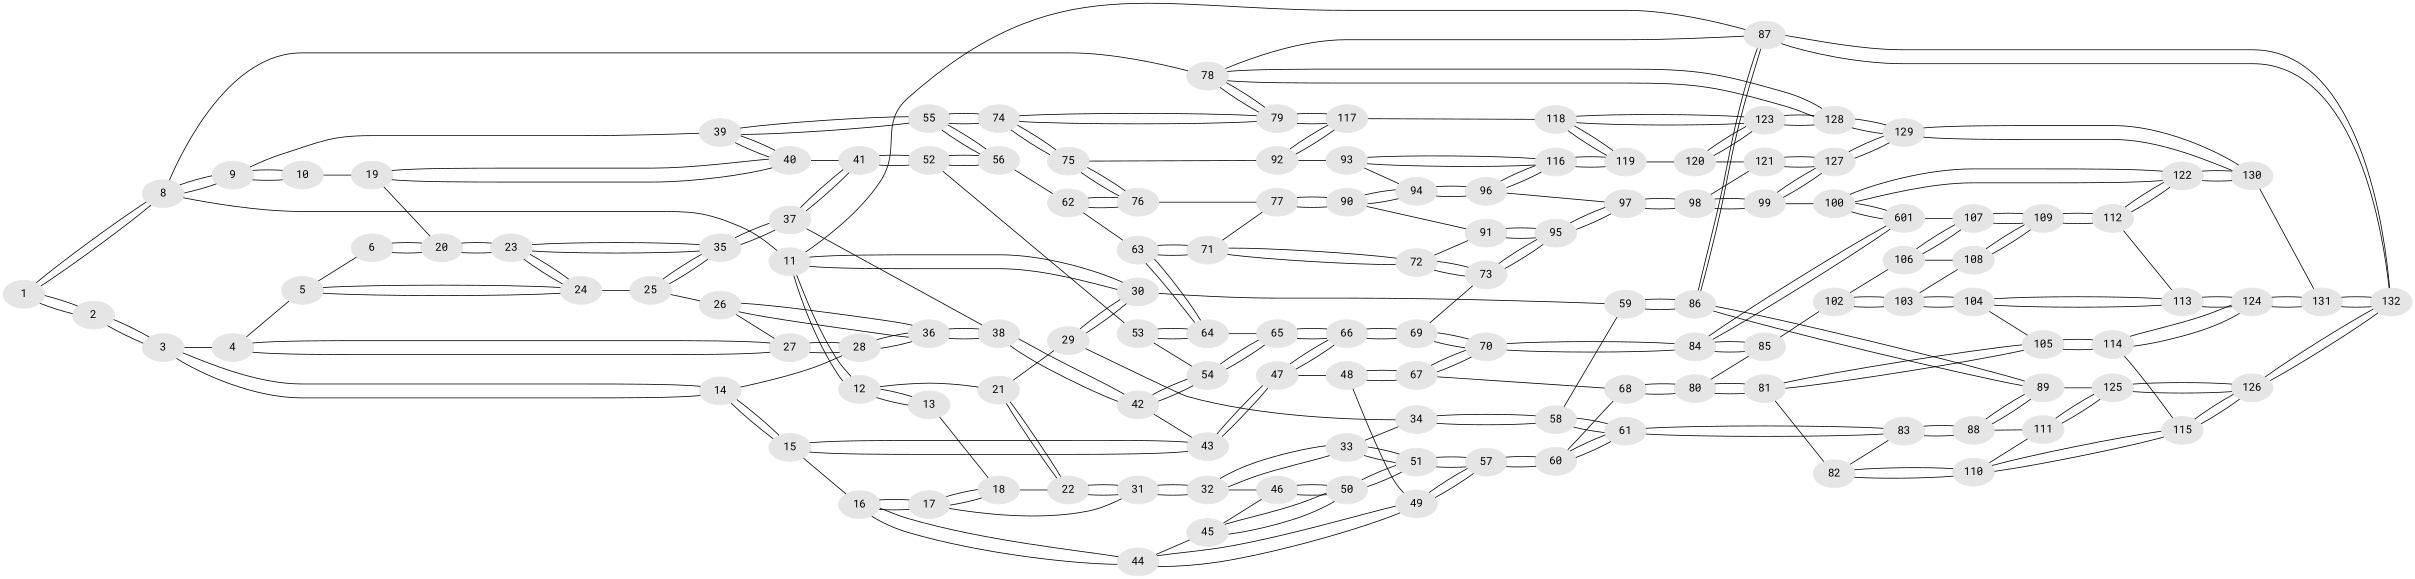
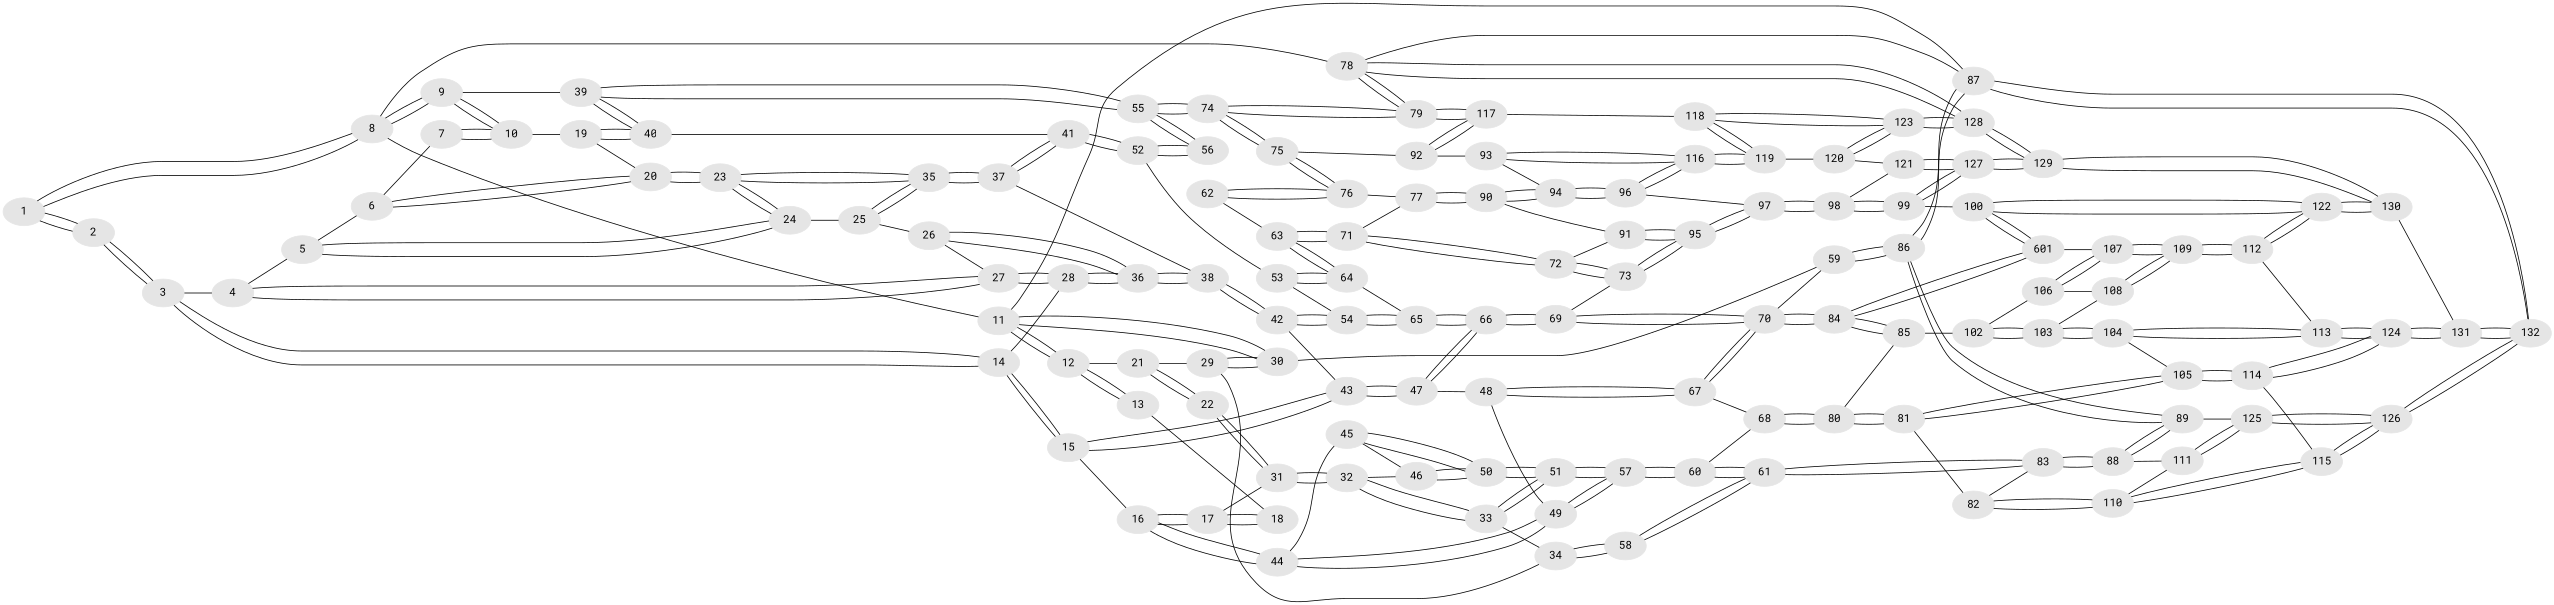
node "7": added
edge "56" -- "62": removed
edge "59" -- "58": now "59" -- "70"
edge "18" -- "22": removed
